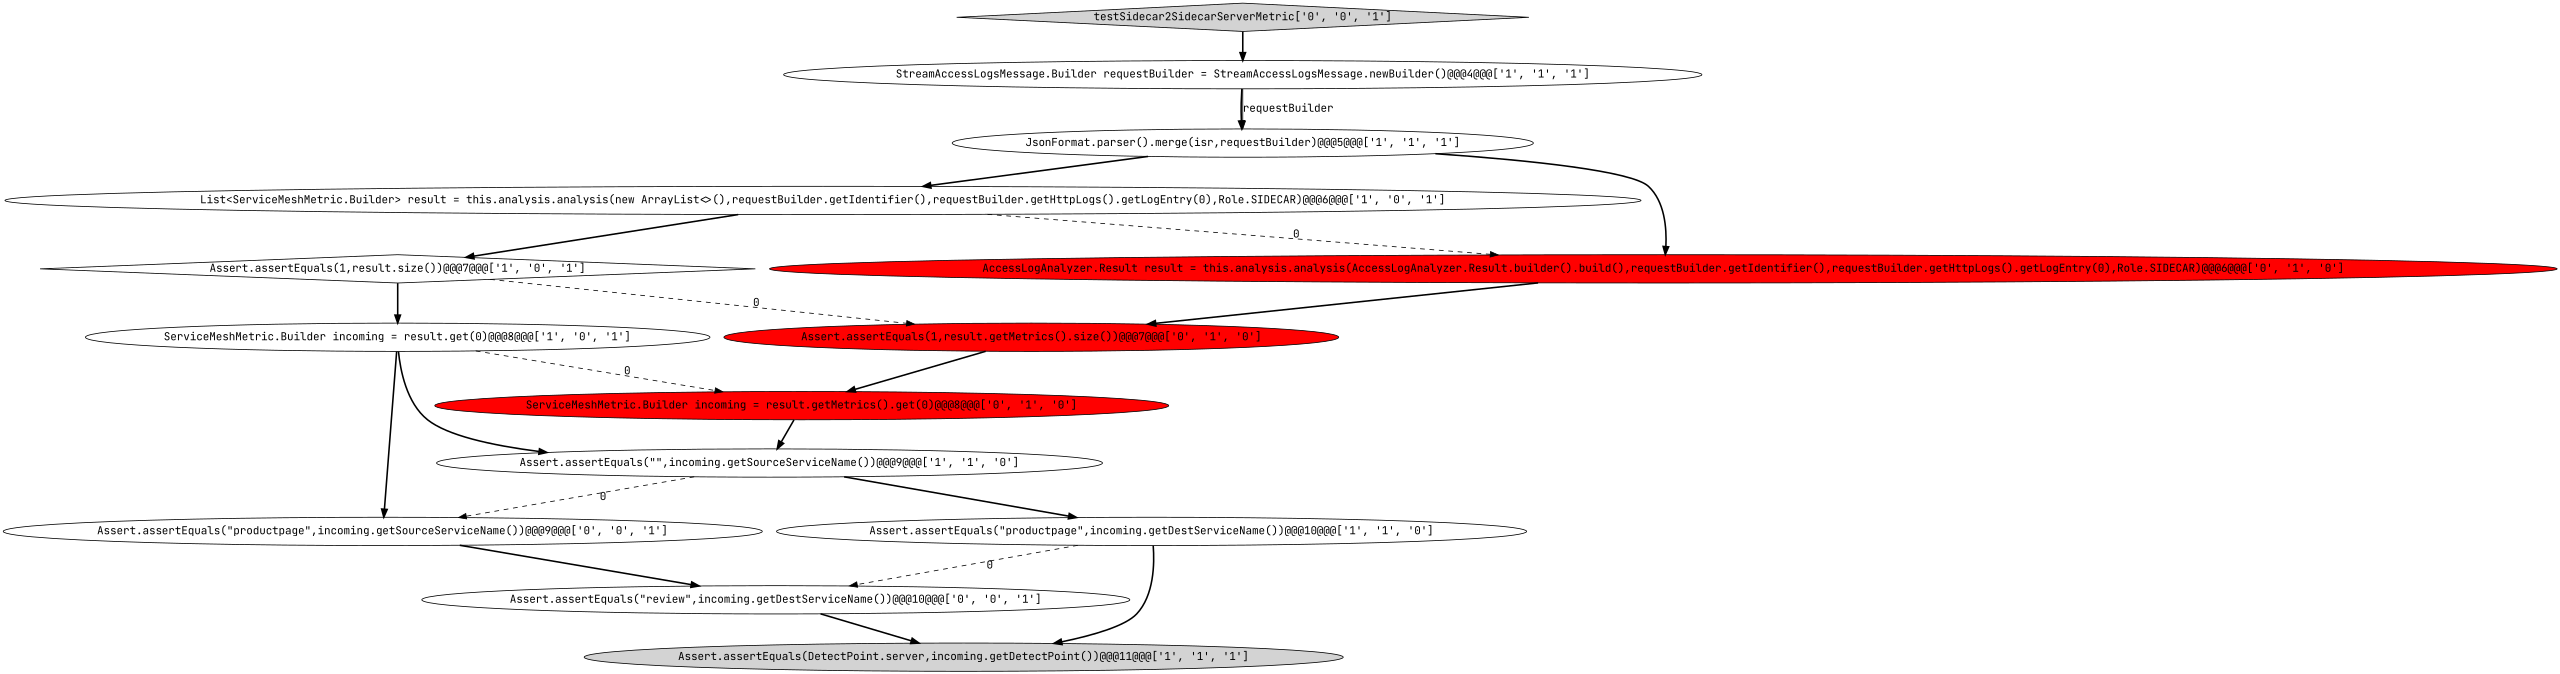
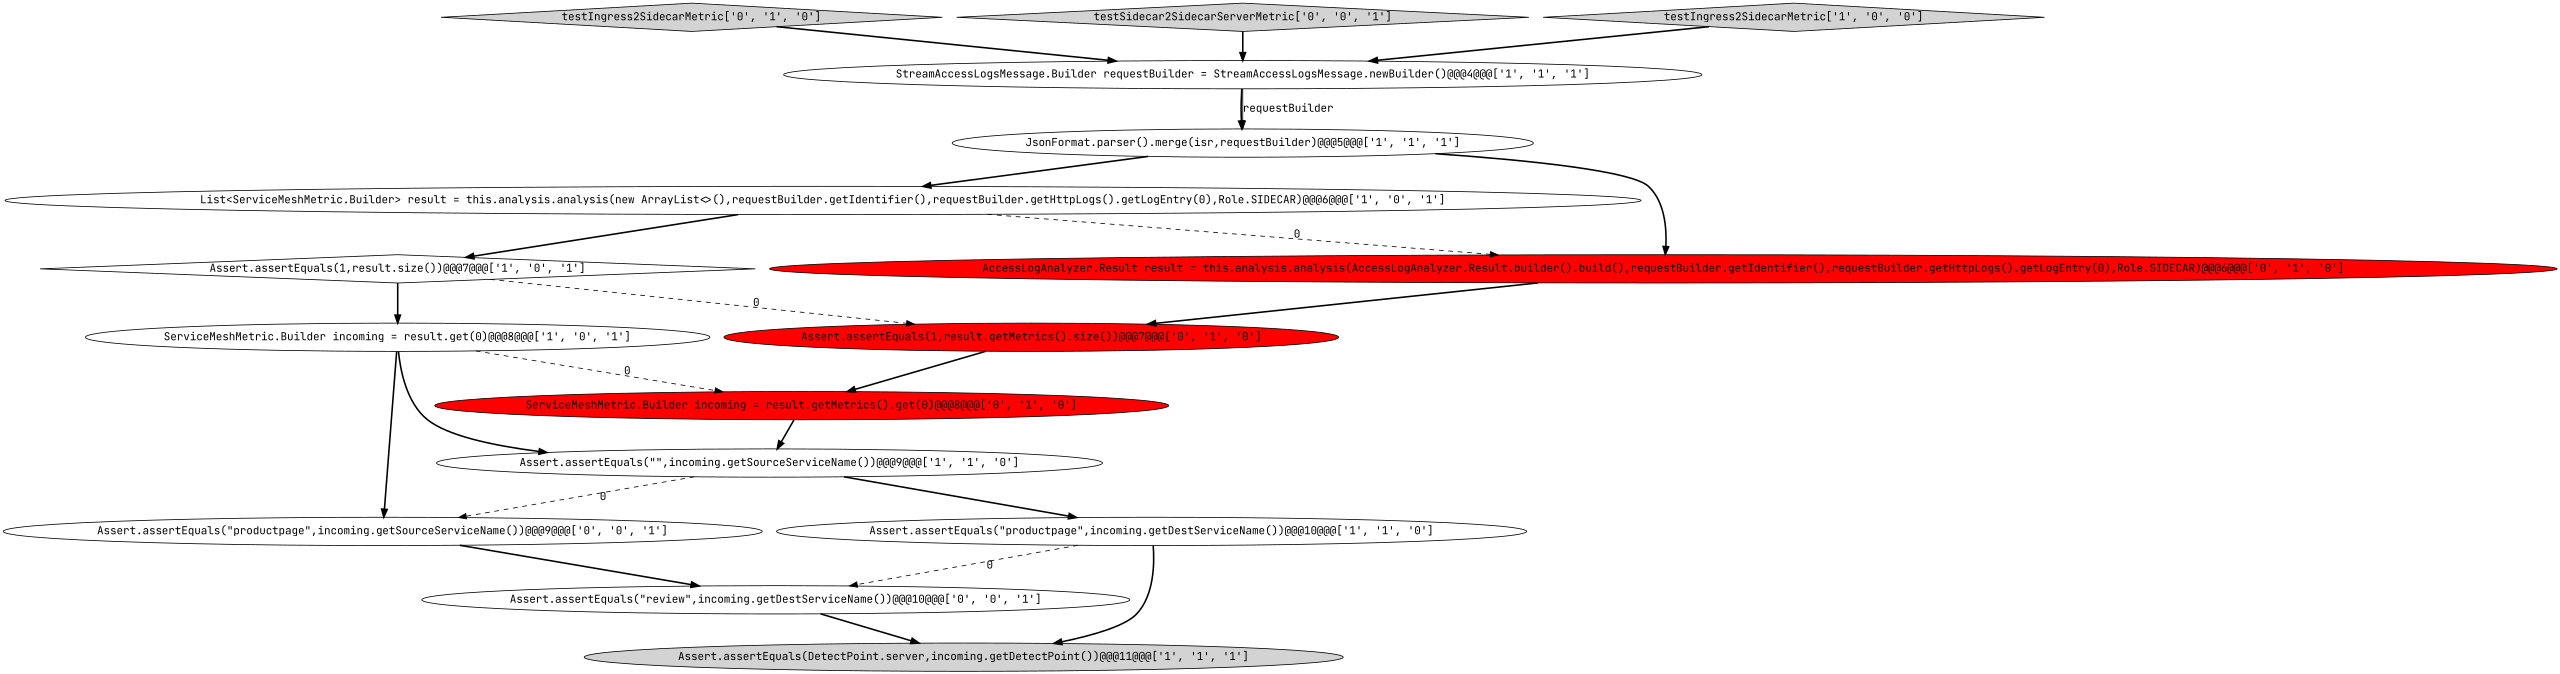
node "testIngress2SidecarMetric['0', '1', '0']": added
node "testIngress2SidecarMetric['1', '0', '0']": added
